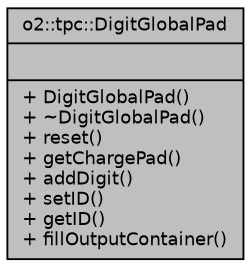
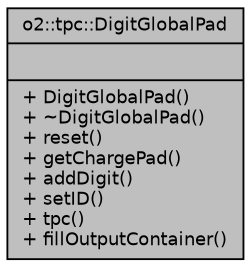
node "o2::tpc::DigitGlobalPad": text "+ getID()" -> "+ tpc()"
